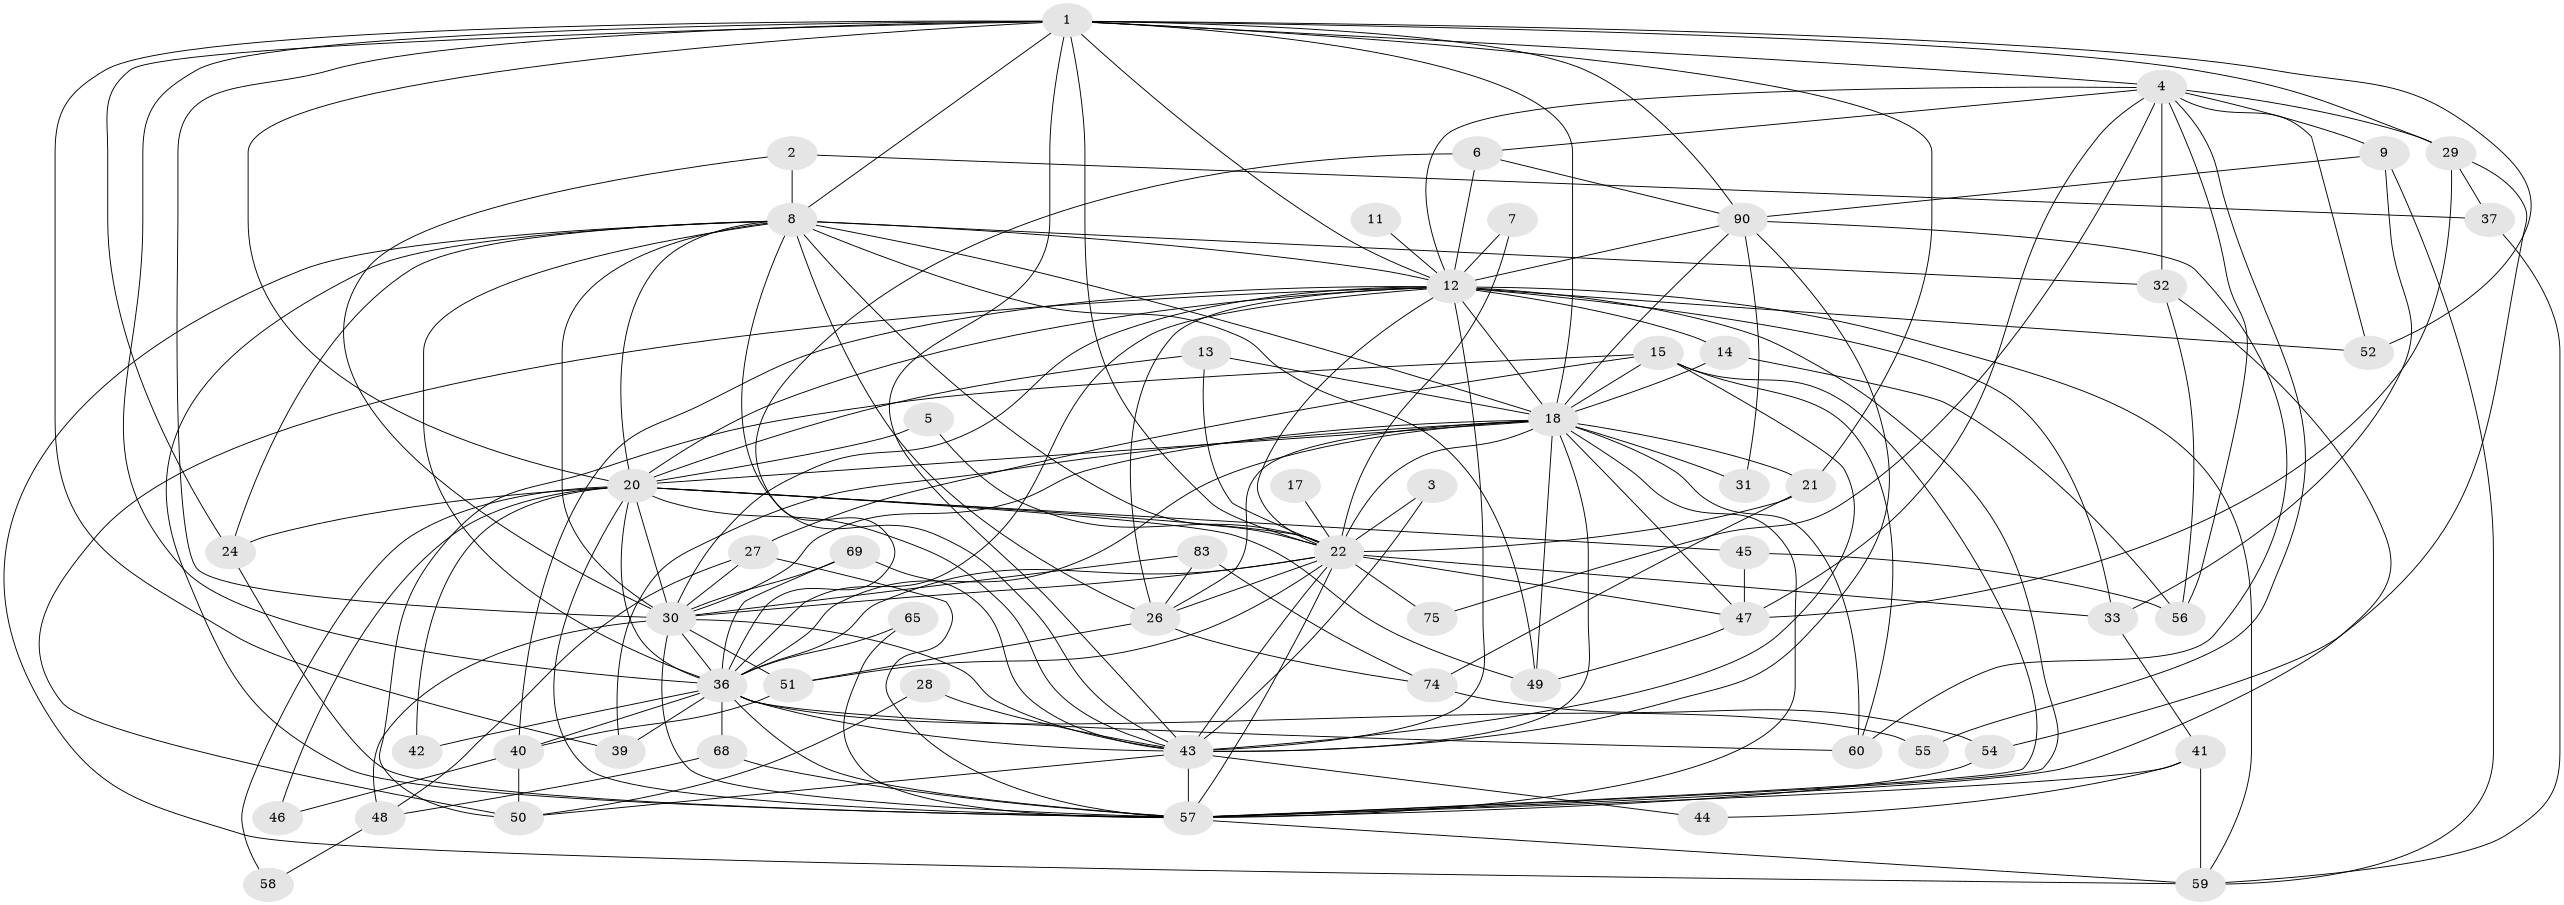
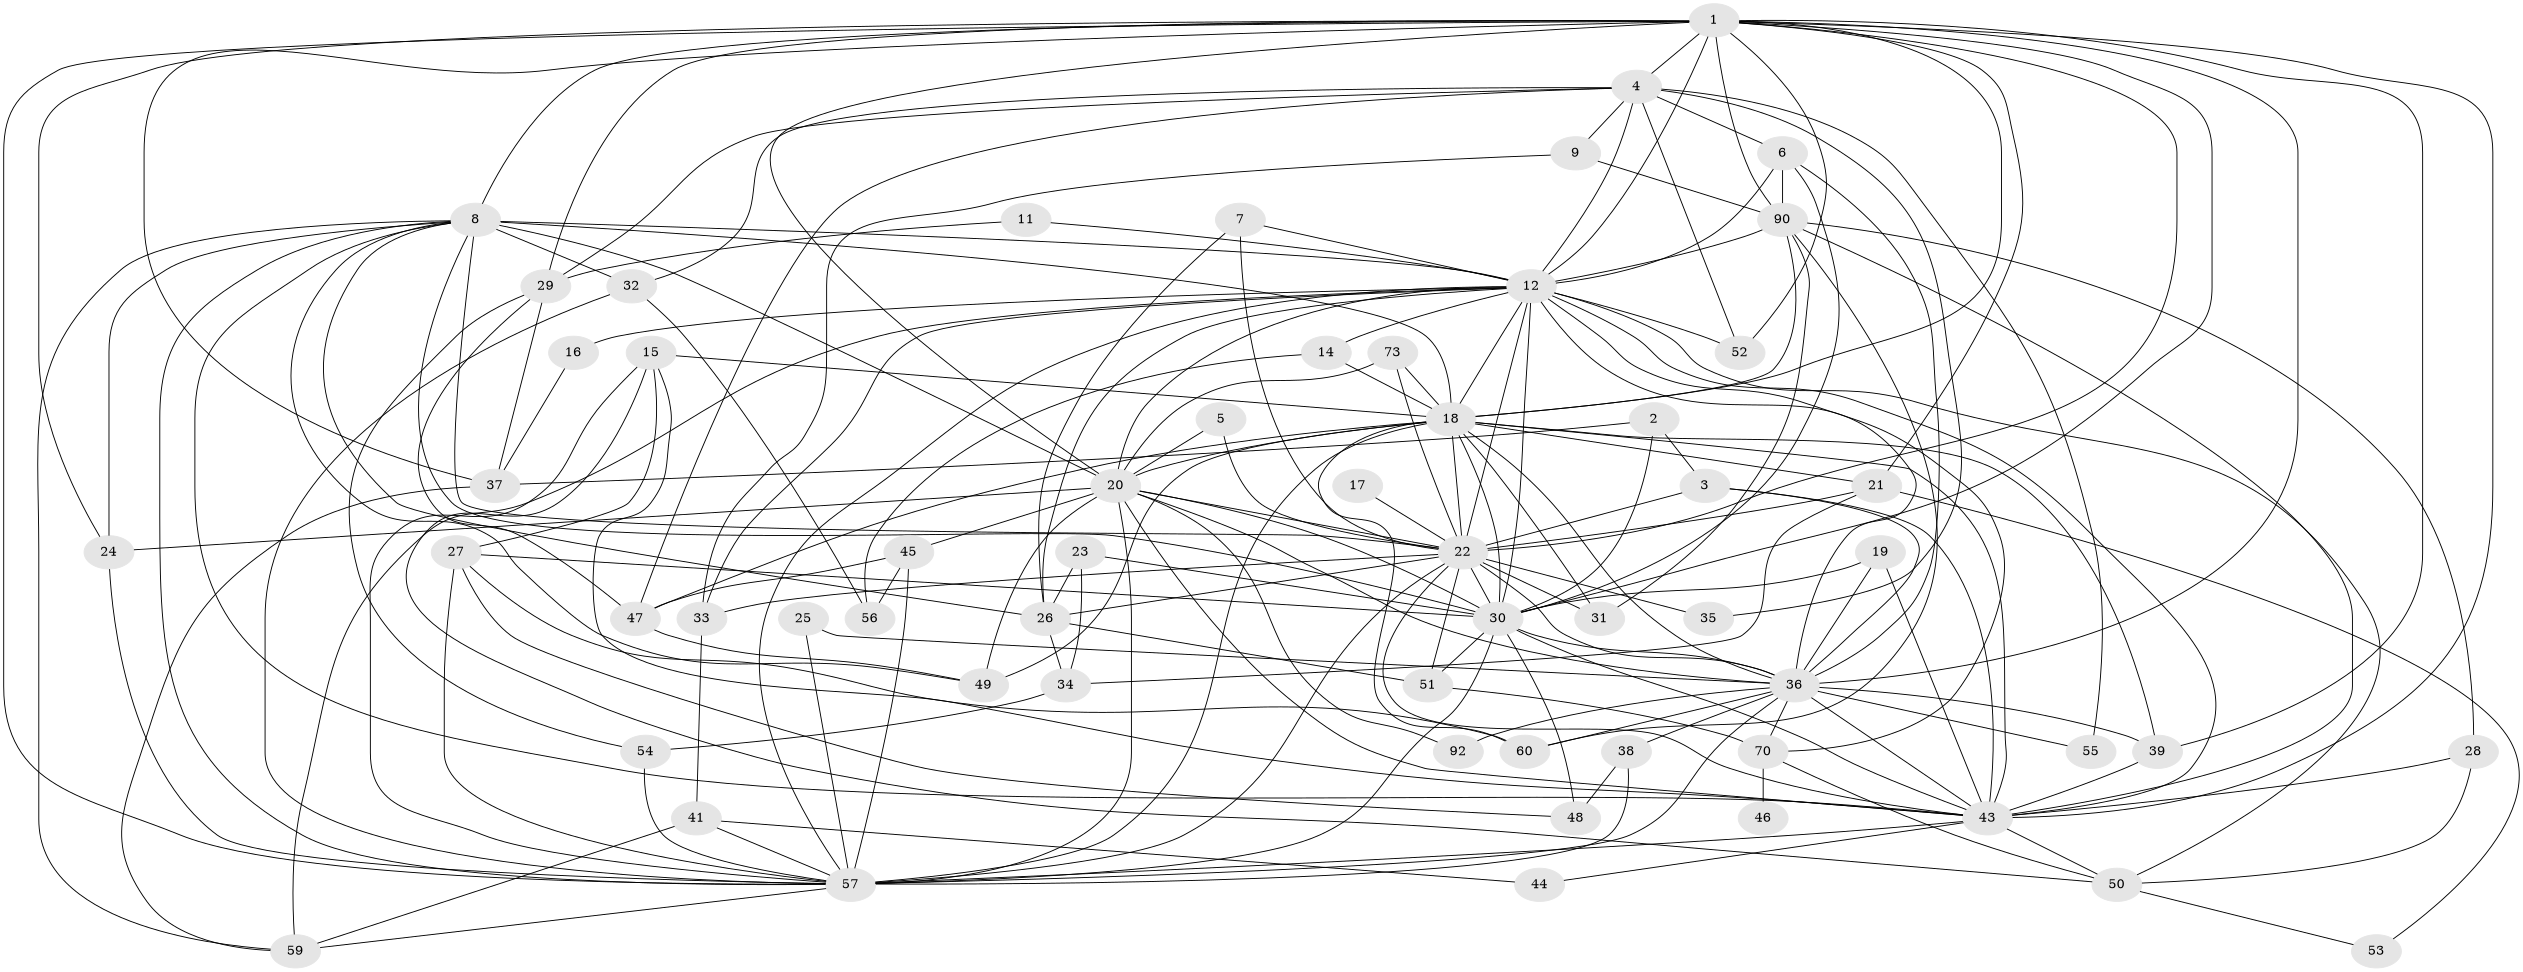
edge "1" -- "37": added
edge "1" -- "57": added
edge "2" -- "8": now "2" -- "3"
edge "11" -- "29": added
node "16": added
node "13": label "13" -> "73"
edge "90" -- "28": added
edge "4" -- "56": removed
edge "8" -- "36": now "3" -- "36"
edge "6" -- "30": added
edge "18" -- "26": now "7" -- "26"
edge "15" -- "60": now "27" -- "60"
node "69": label "69" -> "19"
node "83": label "83" -> "23"
edge "22" -- "47": now "22" -- "31"
edge "20" -- "46": removed
edge "9" -- "59": removed
node "65": label "65" -> "25"
node "75": label "75" -> "35"
node "74": label "74" -> "34"
edge "45" -- "57": added
node "42": label "42" -> "92"
node "40": label "40" -> "70"
node "68": label "68" -> "38"
edge "39" -- "43": added
node "58": removed
node "53": added
